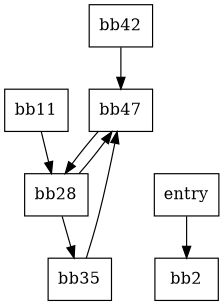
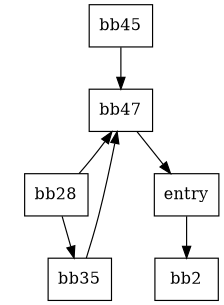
node "bb42": label "bb42" -> "bb45"
node "bb11": removed
edge "bb47" -> "bb28": now "bb47" -> "entry"
